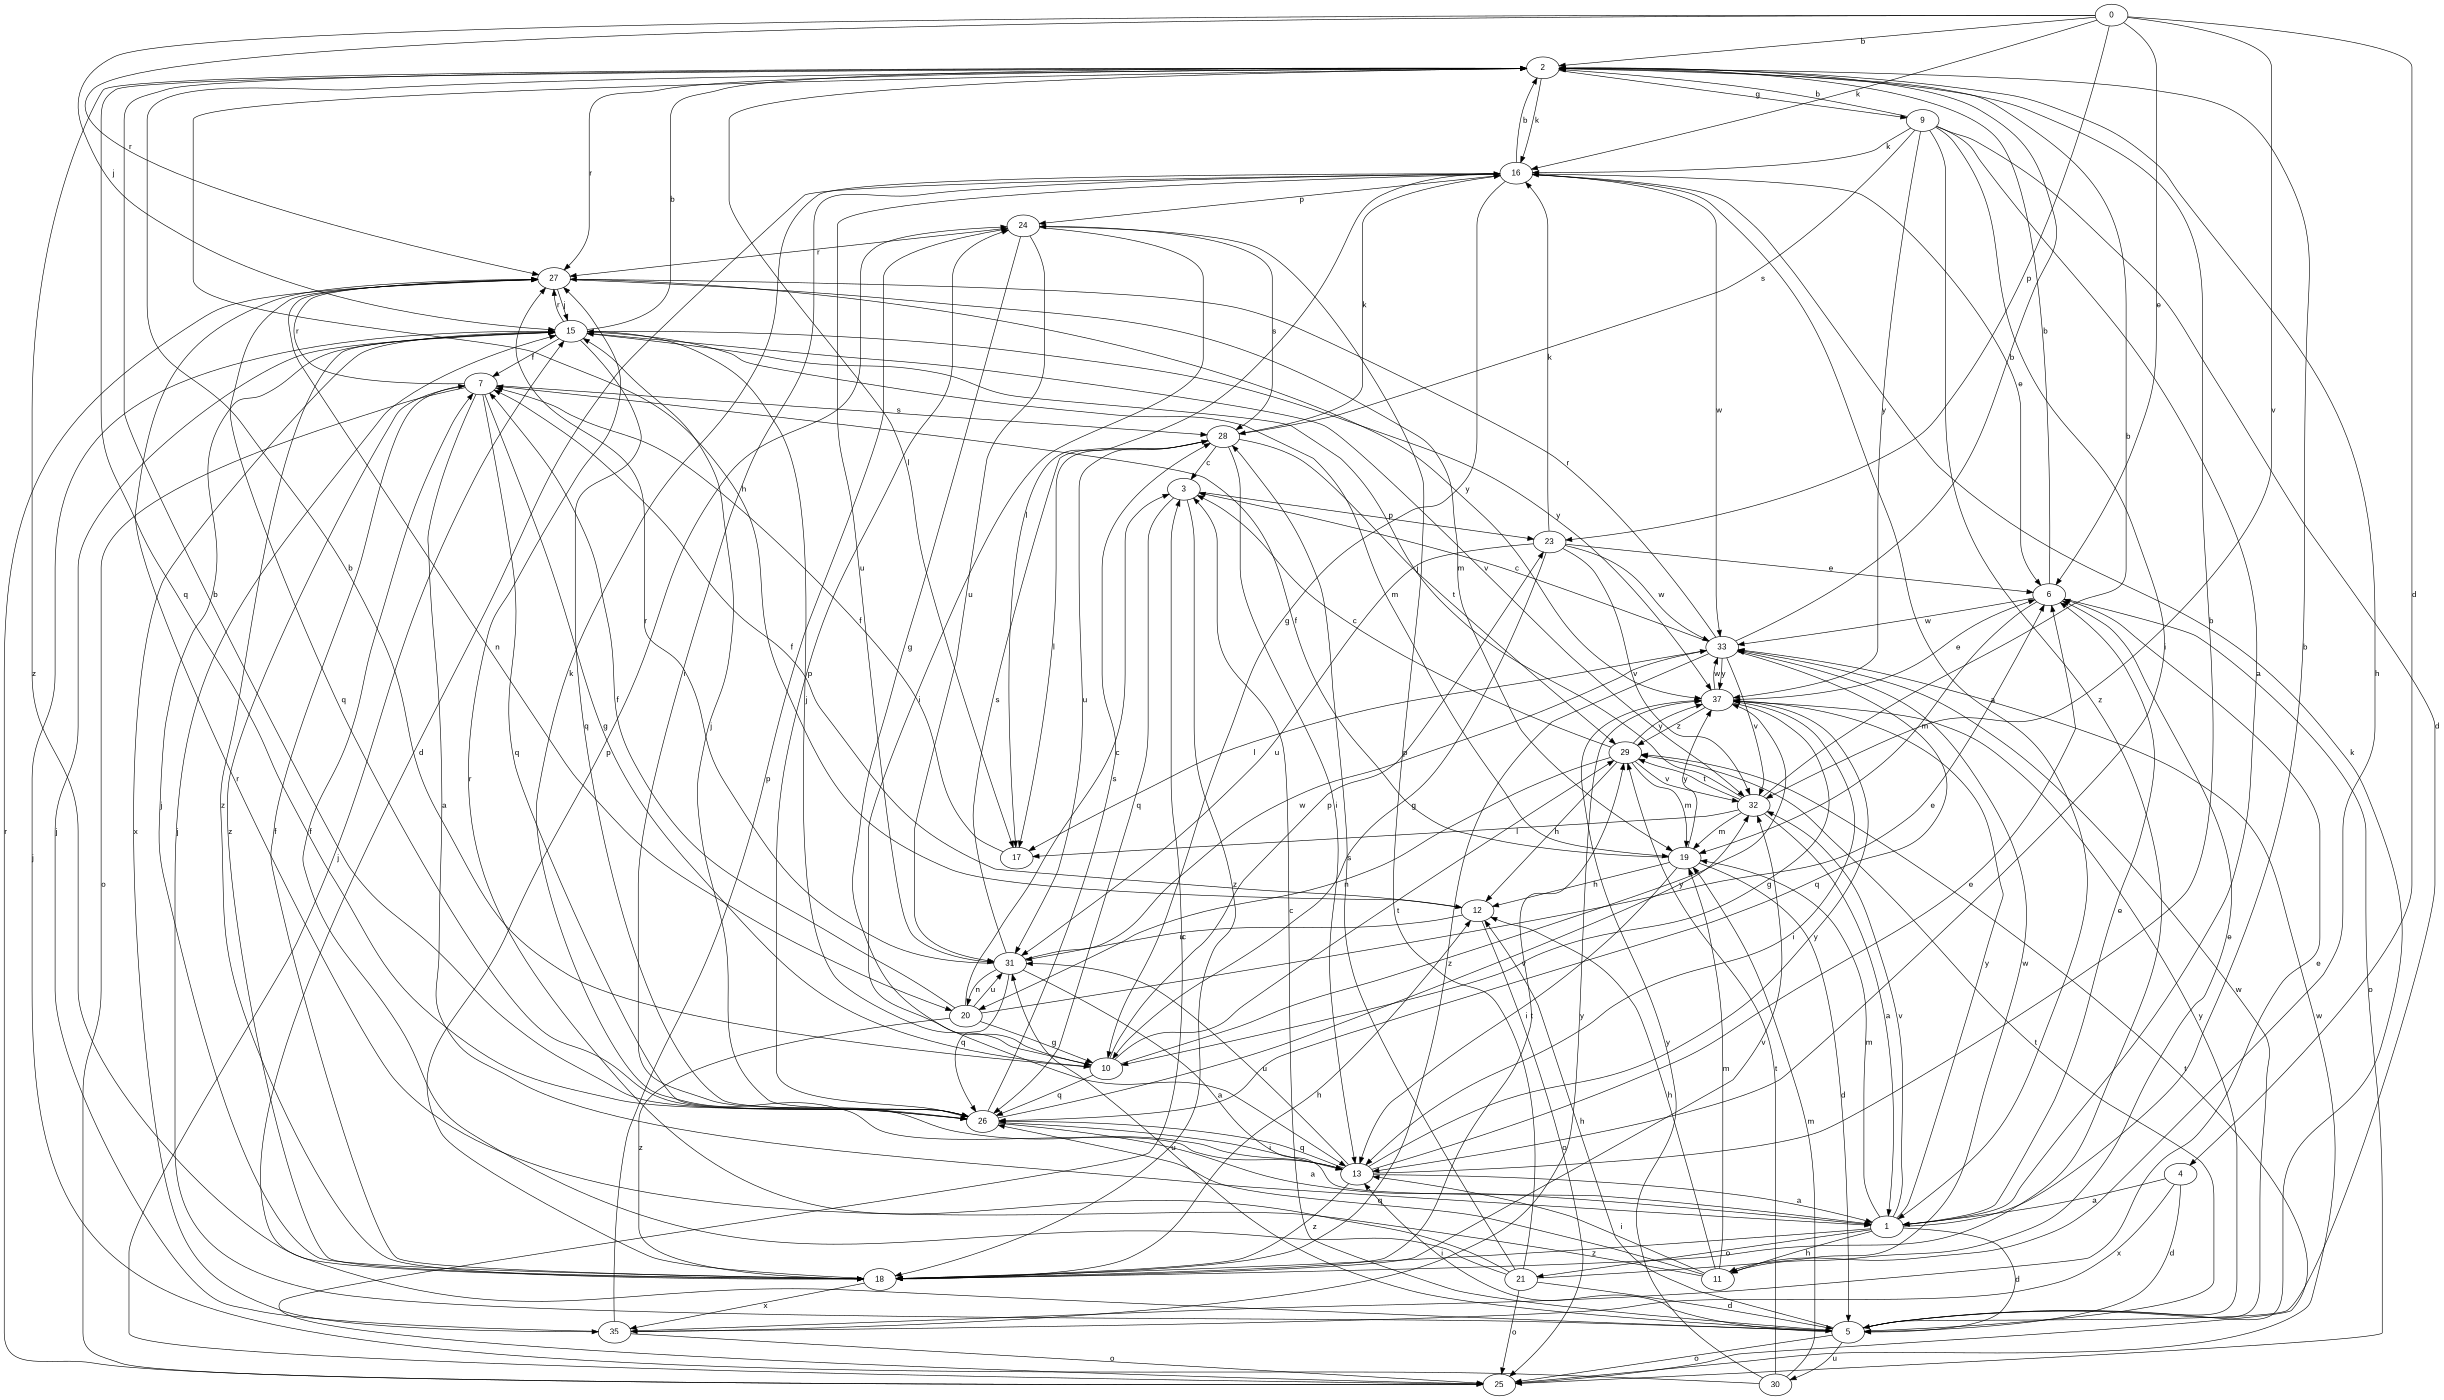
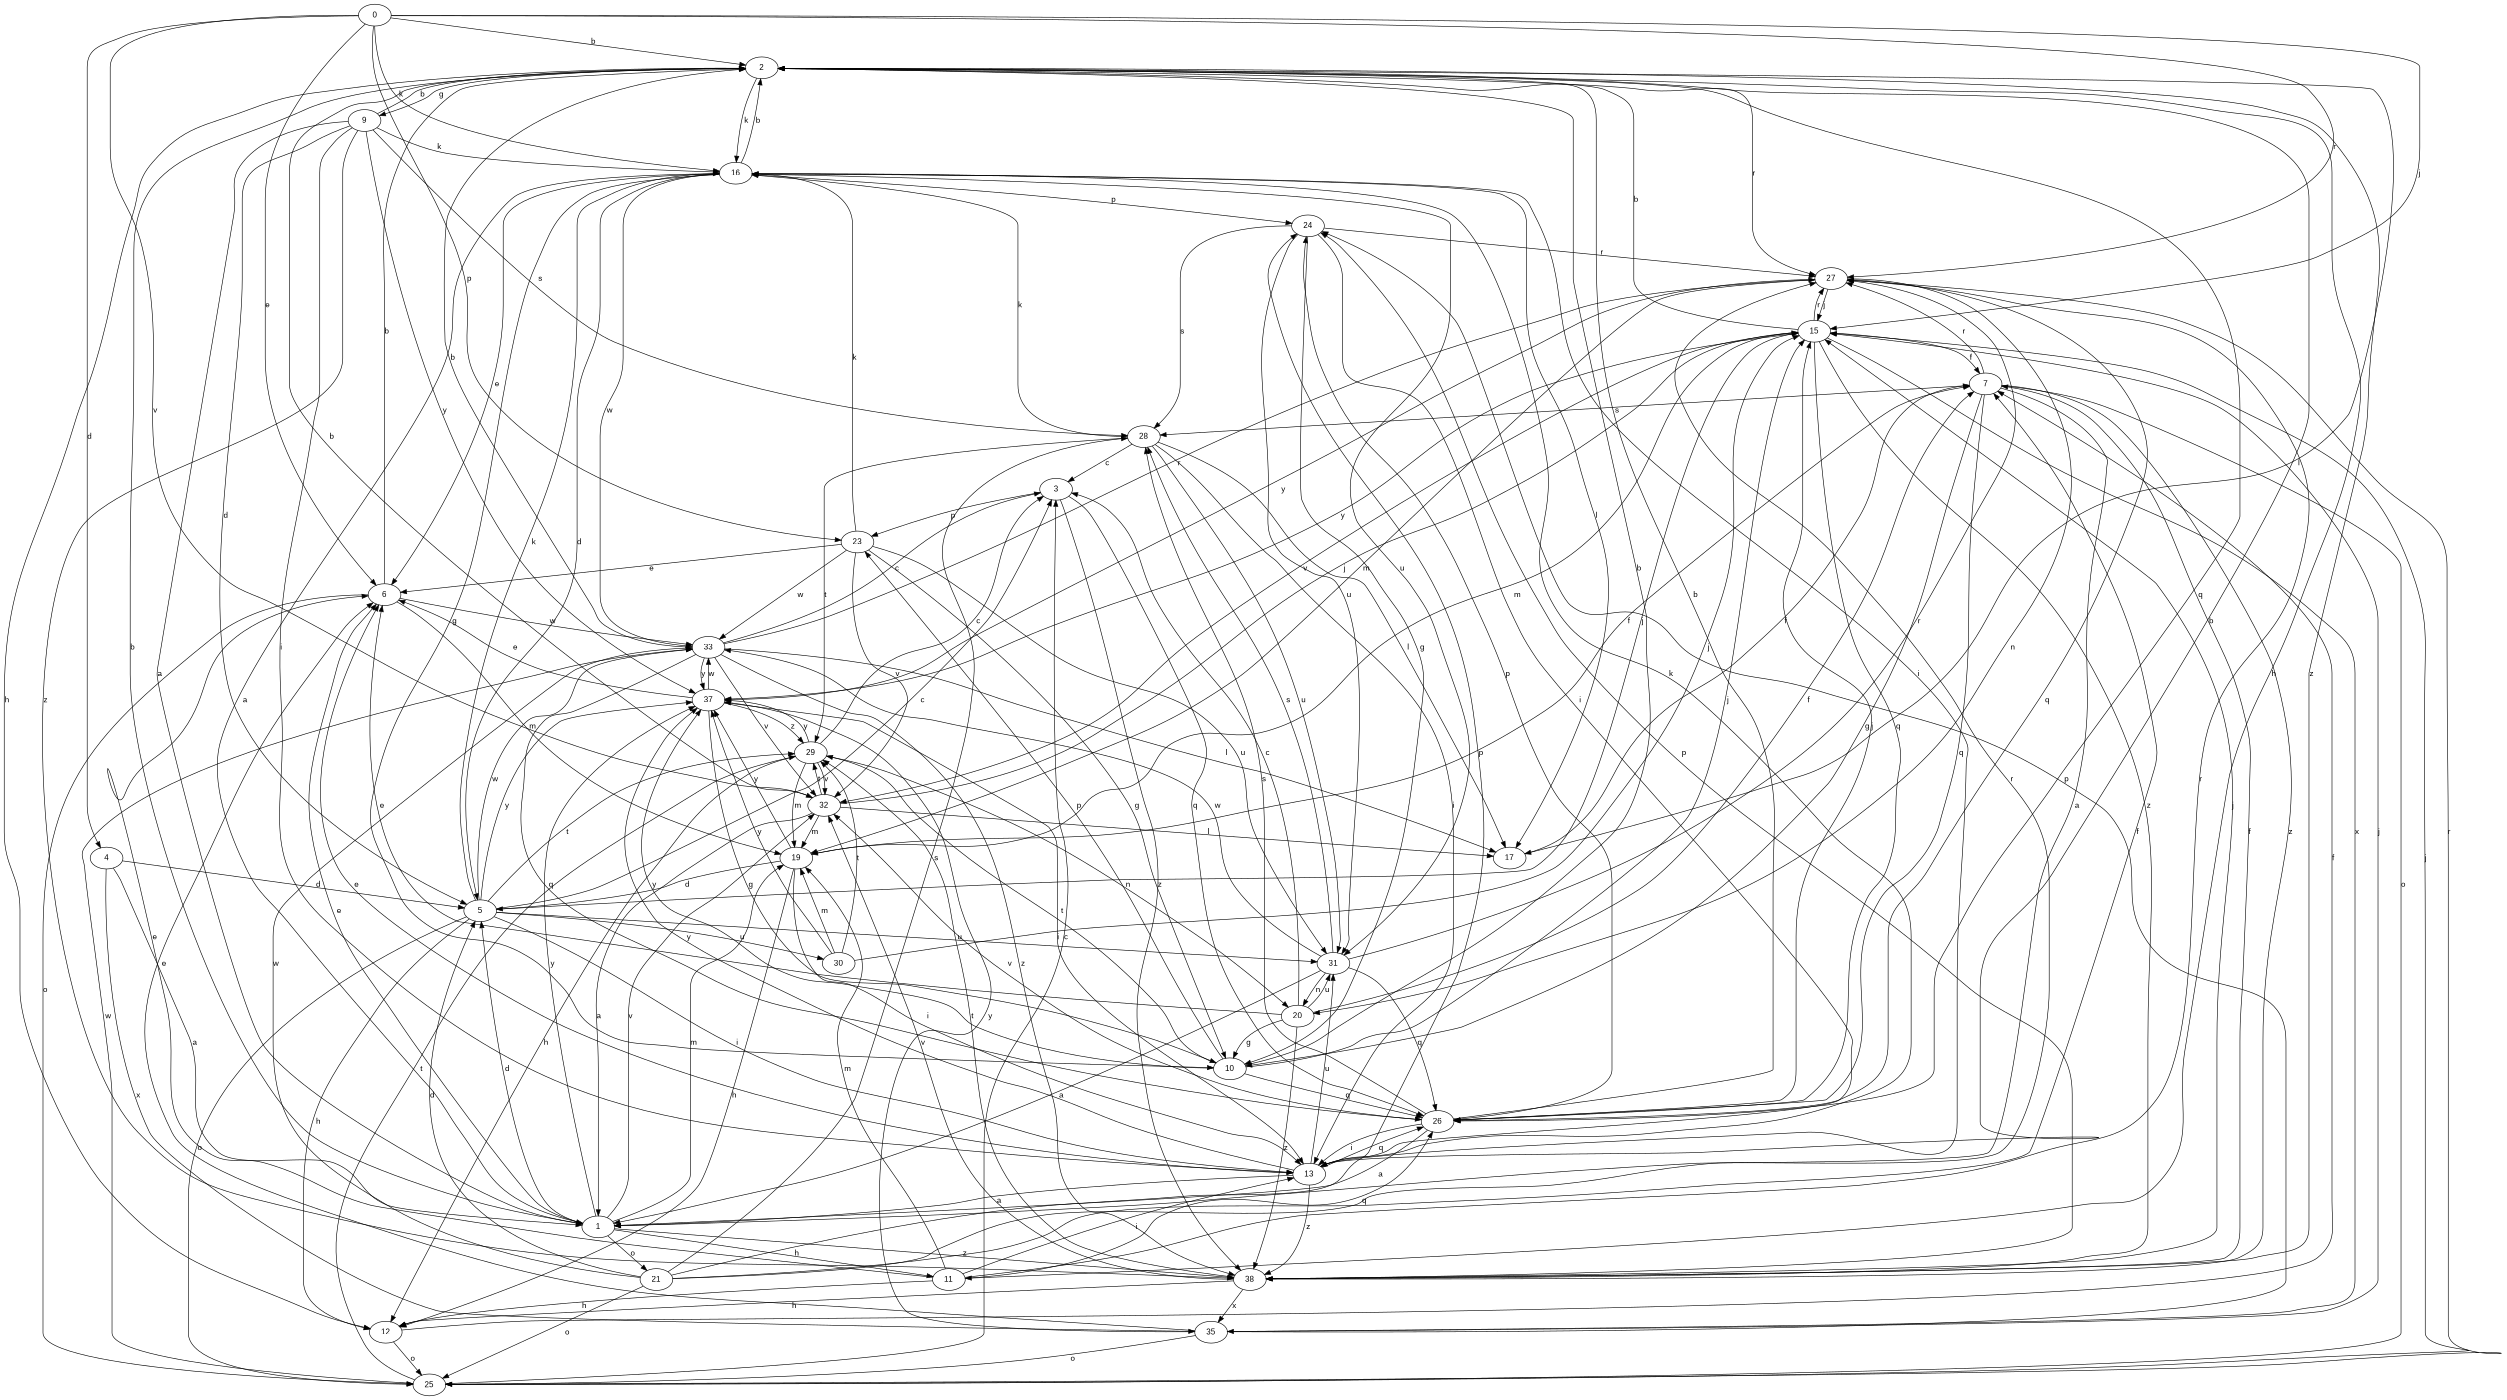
edge "12" -> "31": removed, label "u"
node "18": label "18" -> "38"
